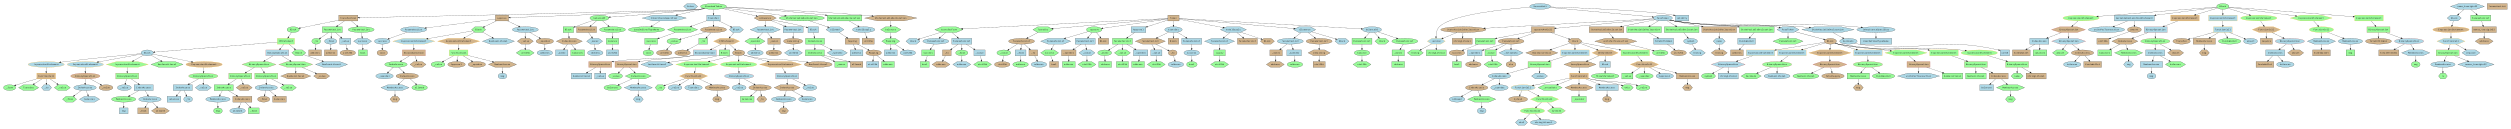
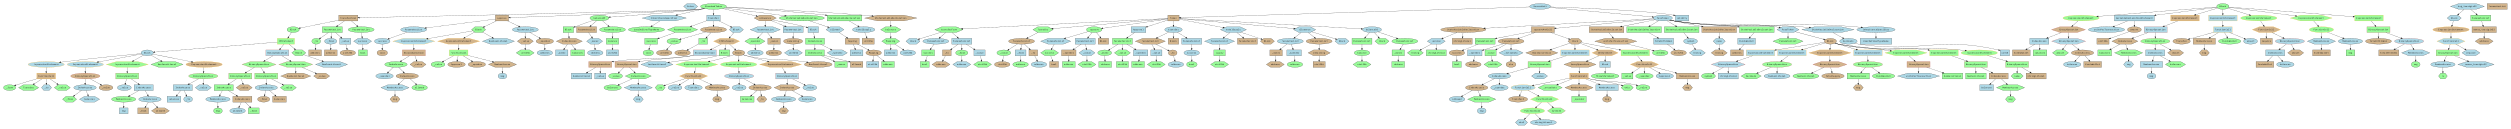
node "name_txorigin32": label "name_txorigin32" -> "bug_txorigin32"
edge "SourceUnit" -> "version": now "SourceUnit" -> "Token"
node "version": color orange -> black
node "bytes4": label "bytes4" -> "transfer4"
